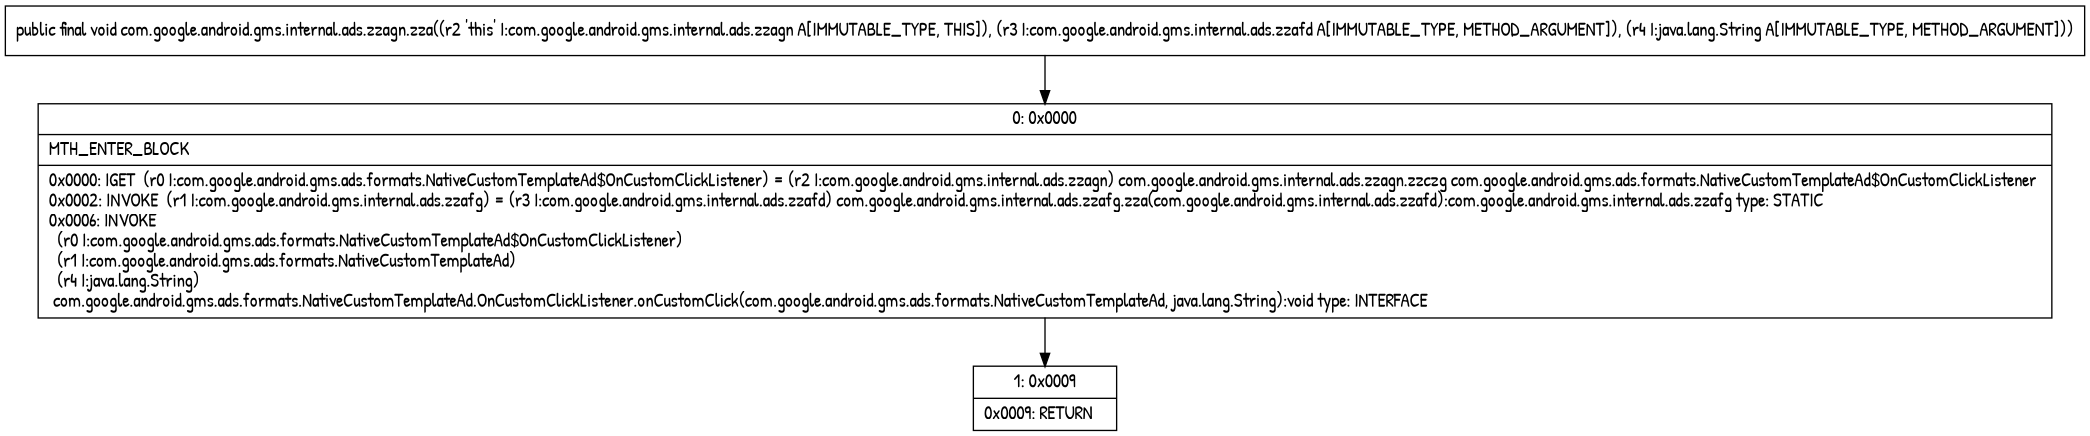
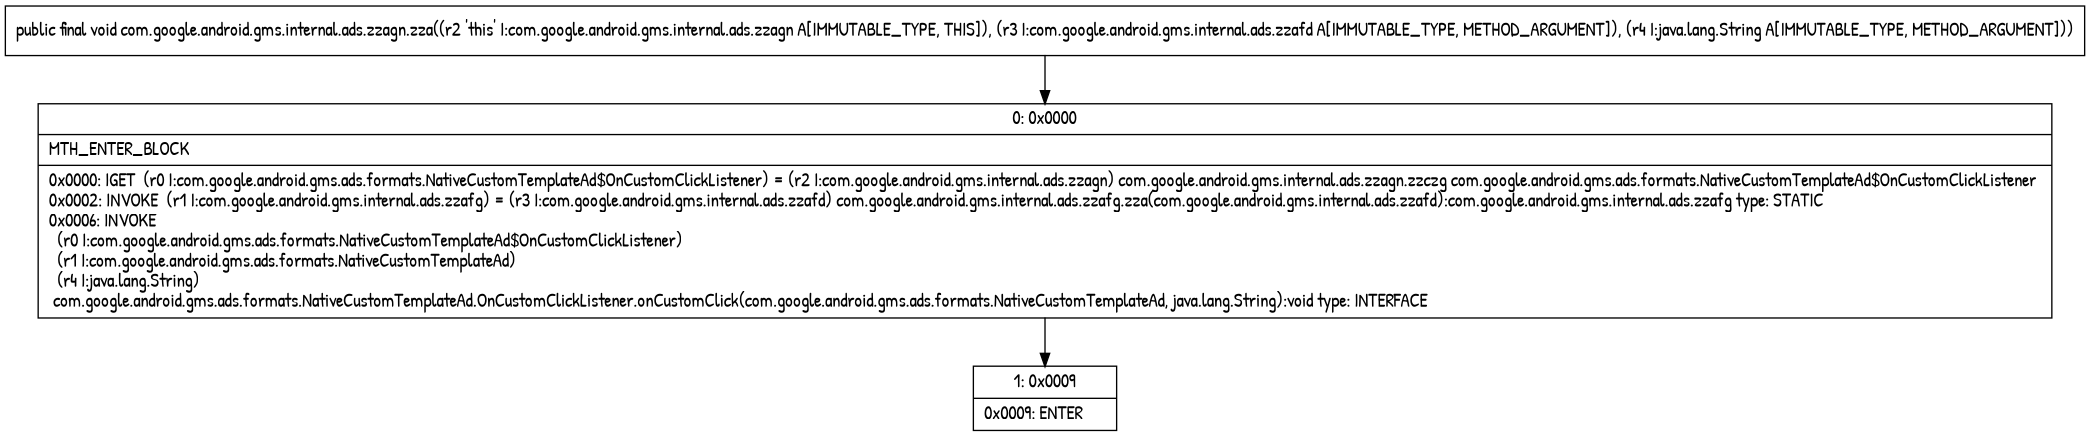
node "1: 0x0009": text "0x0009: RETURN" -> "0x0009: ENTER"
